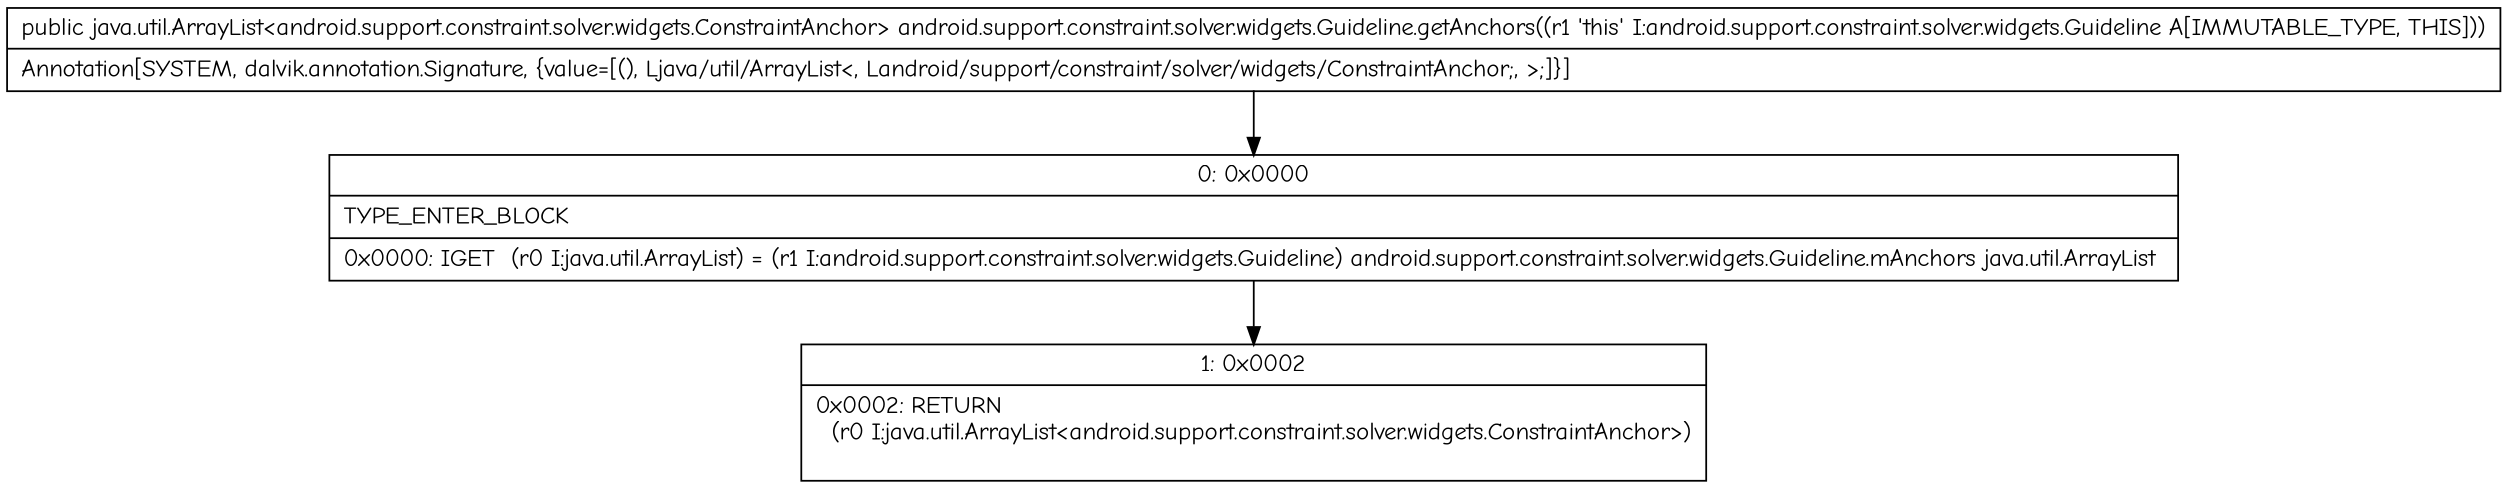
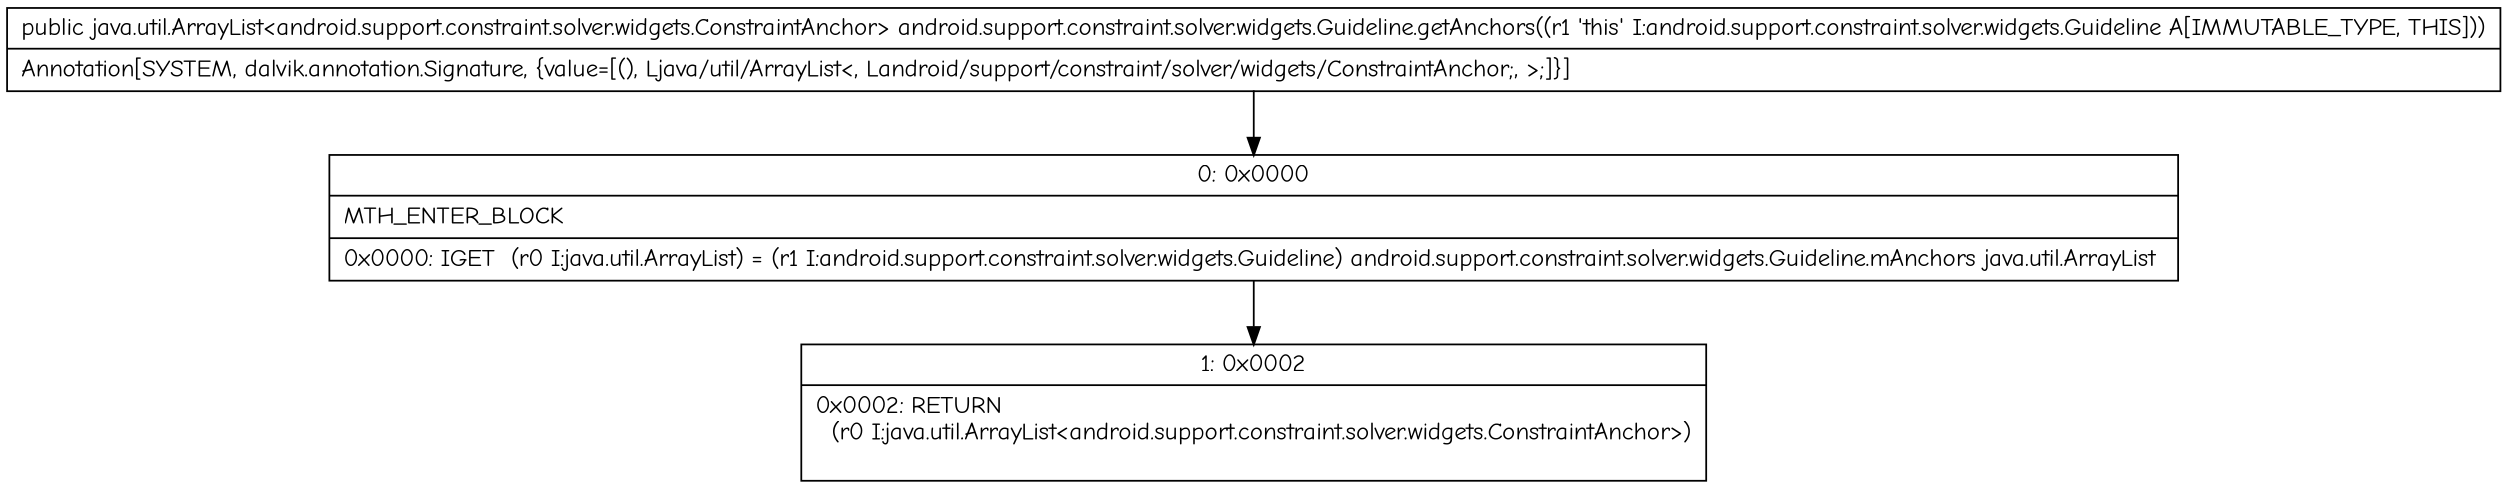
node "0: 0x0000": text "TYPE_ENTER_BLOCK" -> "MTH_ENTER_BLOCK"
